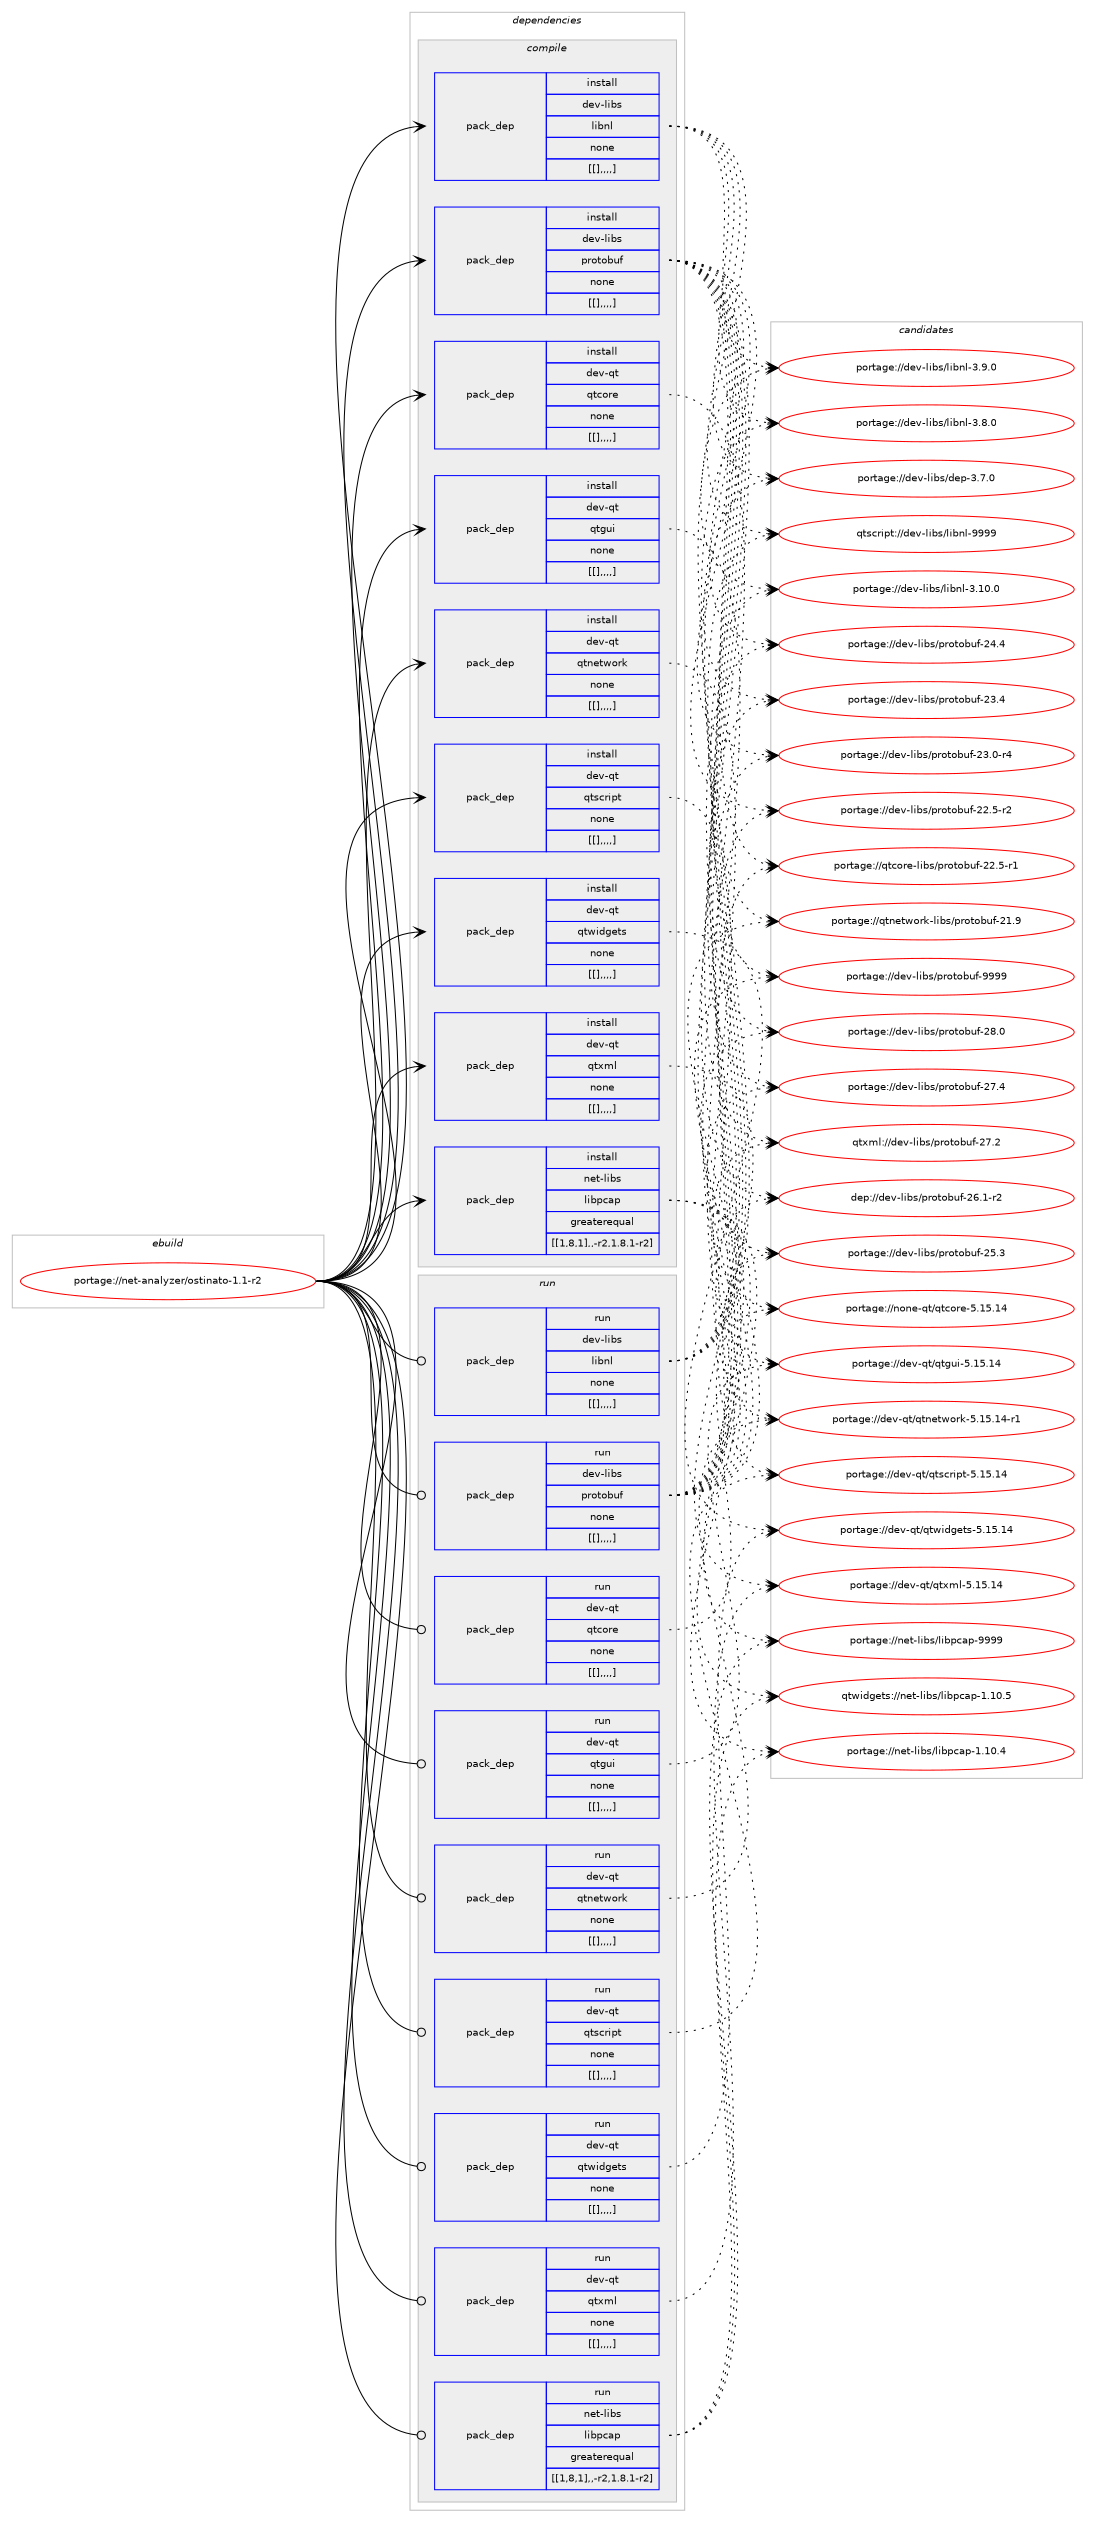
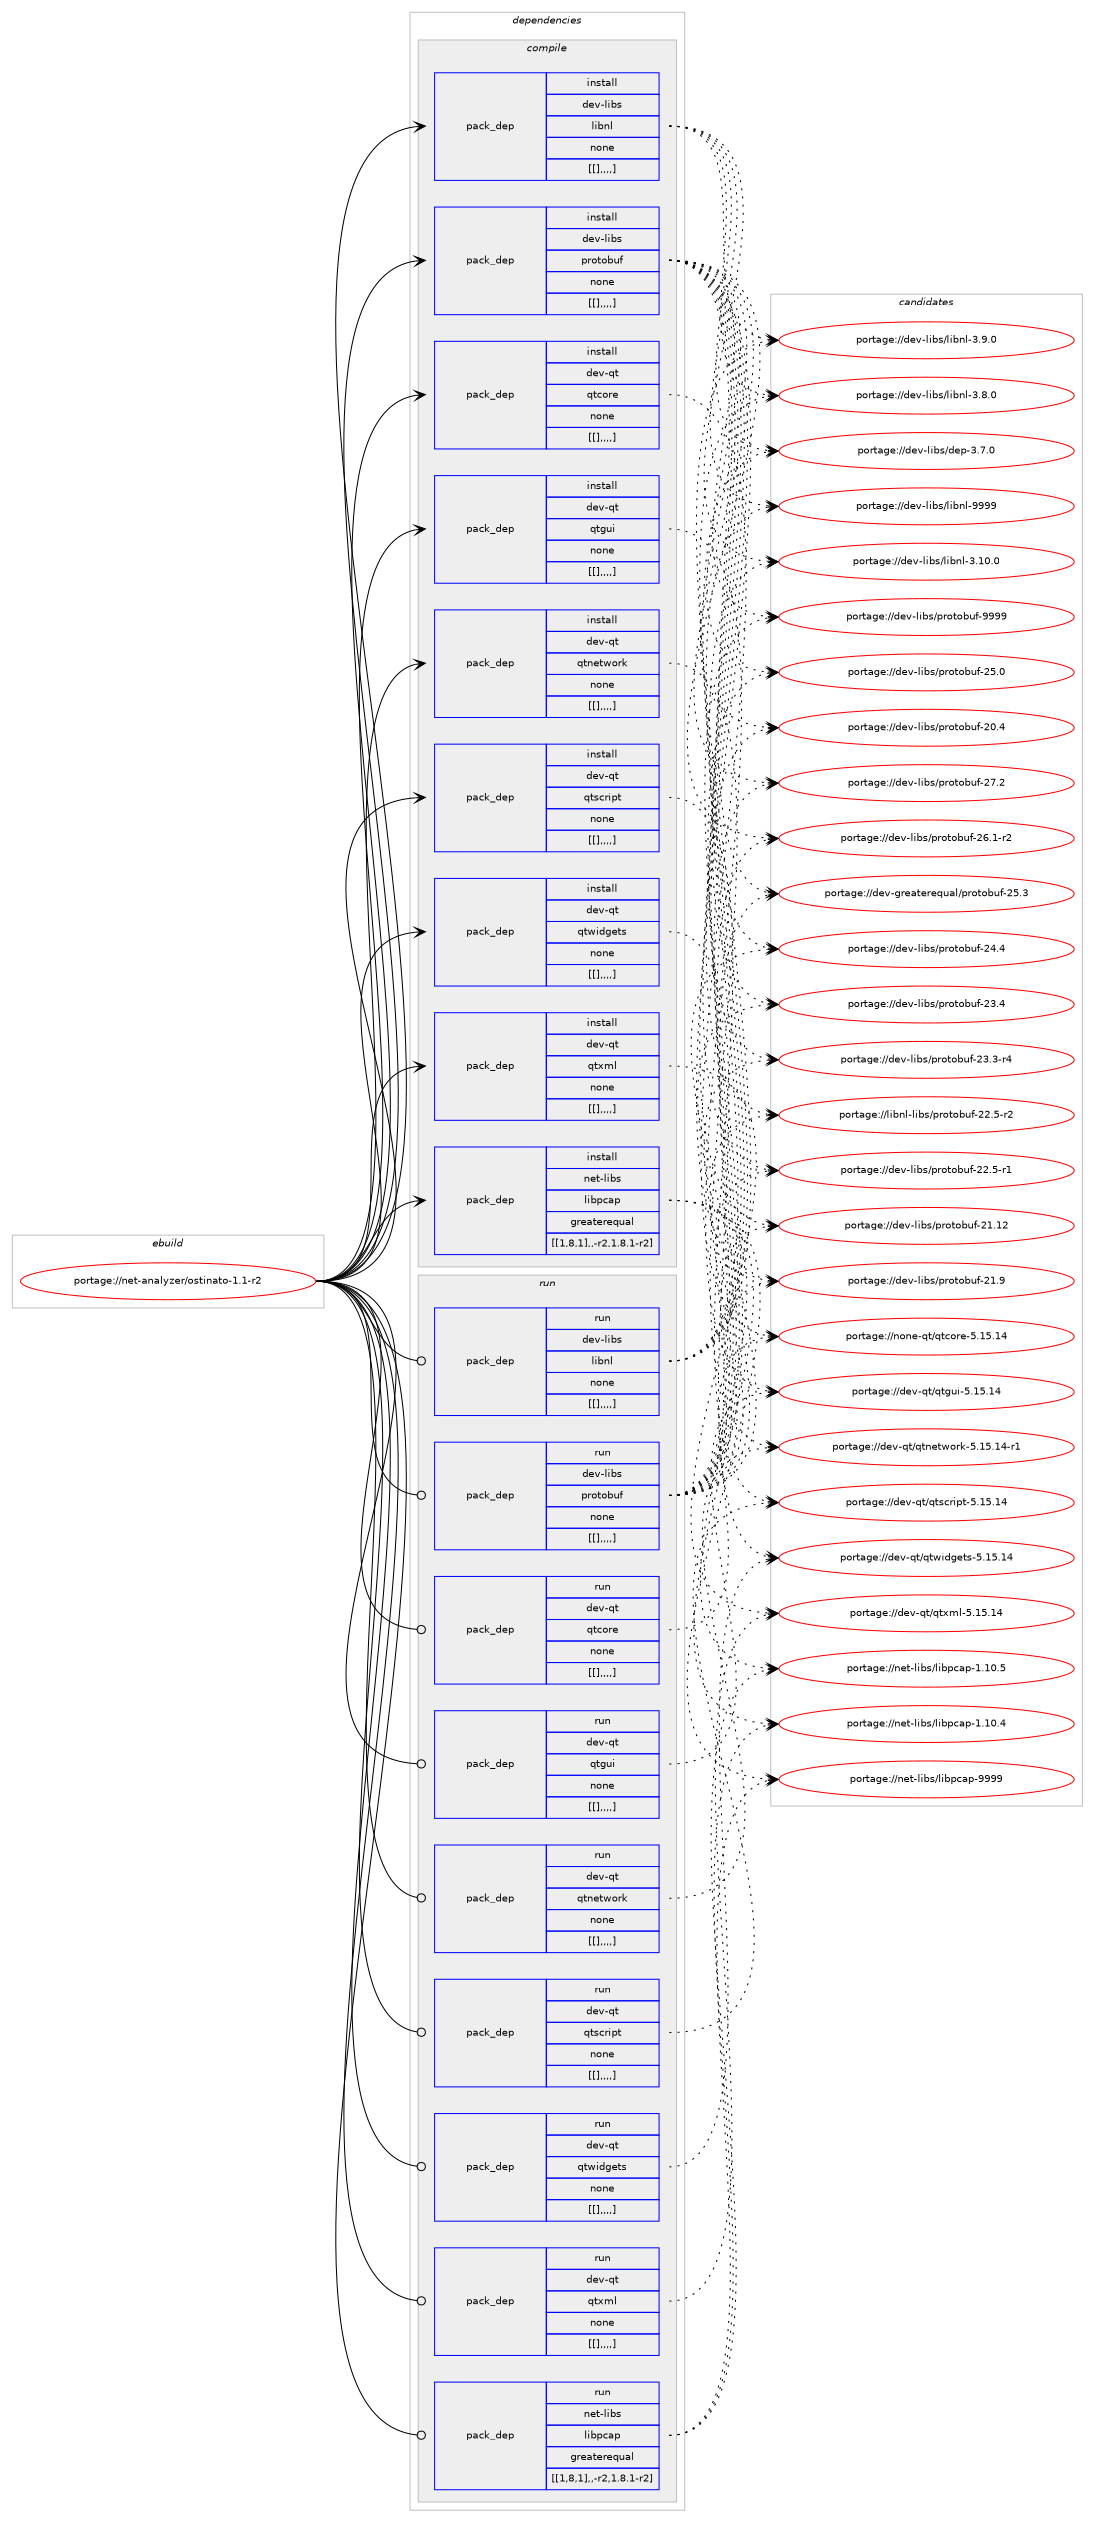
node "qtscript://dev-libs/libnl-9999": label "qtscript://dev-libs/libnl-9999" -> "portage://dev-libs/libnl-9999"
node "portage://dev-libs/protobuf-23.0-r4": label "portage://dev-libs/protobuf-23.0-r4" -> "portage://dev-libs/protobuf-23.3-r4"
node "portage://dev-libs/protobuf-22.5-r2": label "portage://dev-libs/protobuf-22.5-r2" -> "portage://libnl-libs/protobuf-22.5-r2"
node "portage://qtcore-libs/protobuf-22.5-r1": label "portage://qtcore-libs/protobuf-22.5-r1" -> "portage://dev-libs/protobuf-22.5-r1"
node "portage://qtnetwork-libs/protobuf-21.9": label "portage://qtnetwork-libs/protobuf-21.9" -> "portage://dev-libs/protobuf-21.9"
node "portage://dev-libs/protobuf-28.0": label "portage://dev-libs/protobuf-28.0" -> "portage://dev-libs/protobuf-25.0"
node "portage://dev-libs/protobuf-27.4": label "portage://dev-libs/protobuf-27.4" -> "portage://dev-libs/protobuf-20.4"
node "qtxml://dev-libs/protobuf-27.2": label "qtxml://dev-libs/protobuf-27.2" -> "portage://dev-libs/protobuf-27.2"
node "dep://dev-libs/protobuf-26.1-r2": label "dep://dev-libs/protobuf-26.1-r2" -> "portage://dev-libs/protobuf-26.1-r2"
node "portage://dev-libs/protobuf-21.12": added
node "portage://dev-libs/protobuf-25.3": label "portage://dev-libs/protobuf-25.3" -> "portage://dev-greaterequal/protobuf-25.3"
node "qtwidgets://net-libs/libpcap-1.10.5": label "qtwidgets://net-libs/libpcap-1.10.5" -> "portage://net-libs/libpcap-1.10.5"
